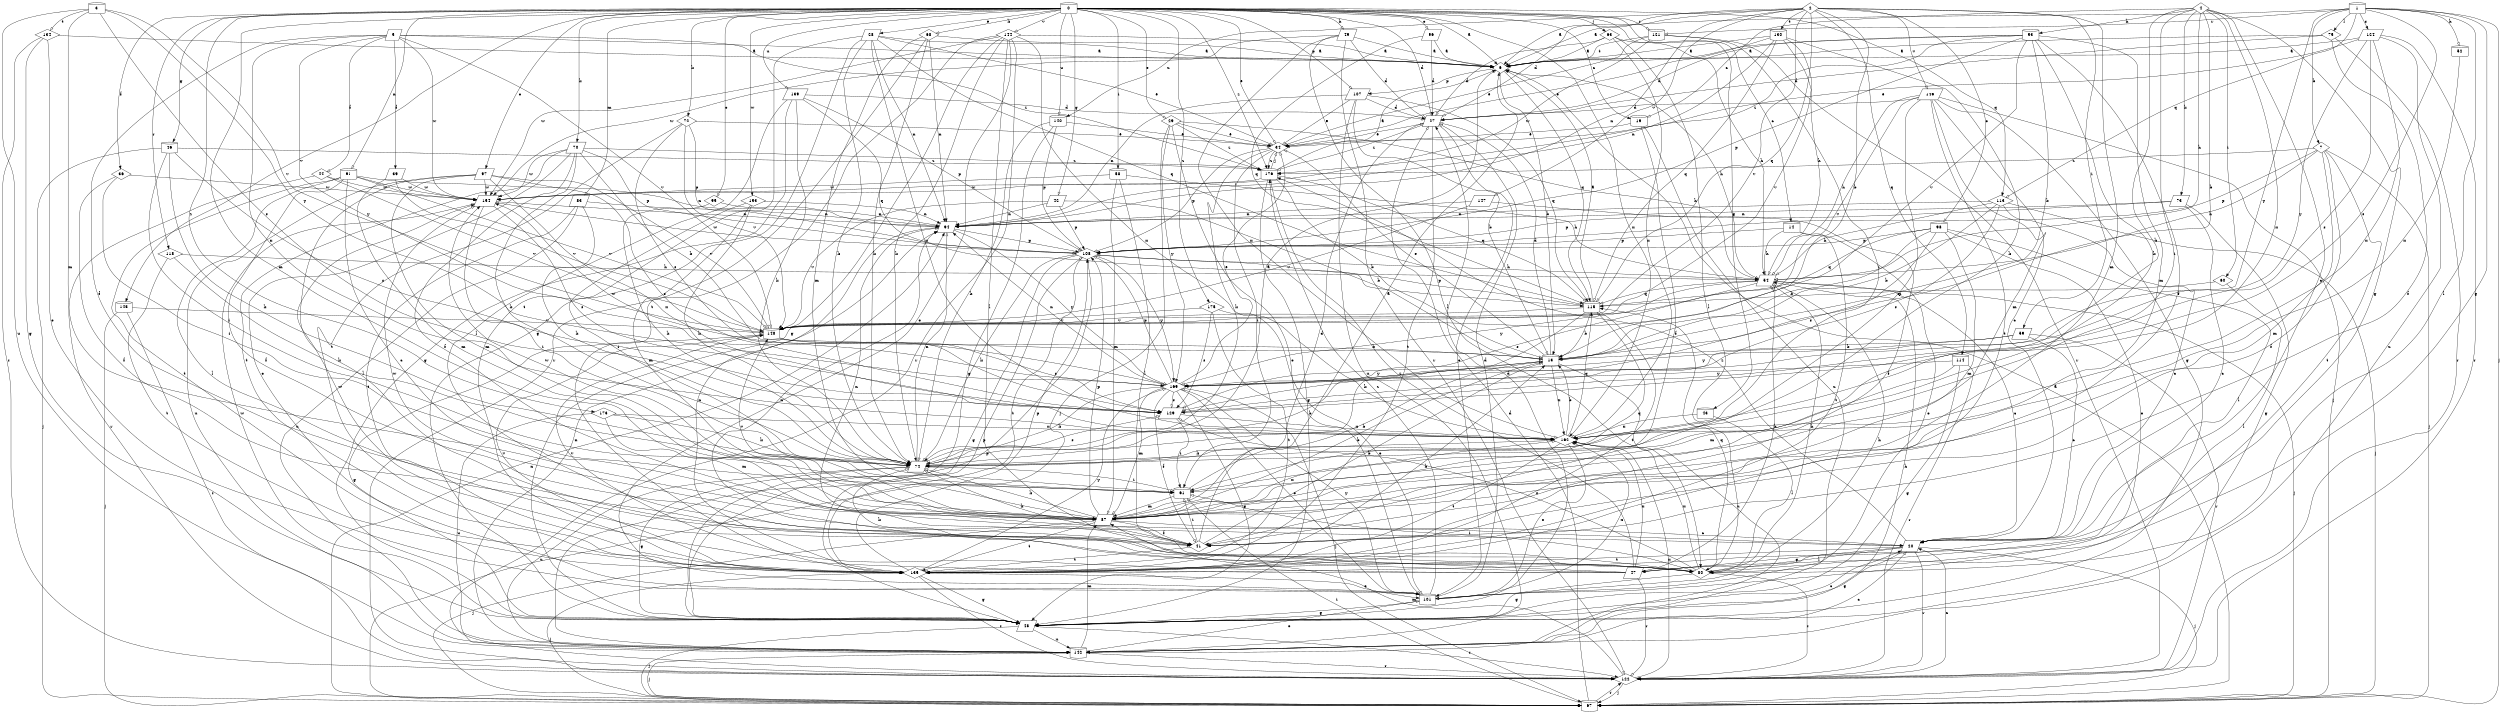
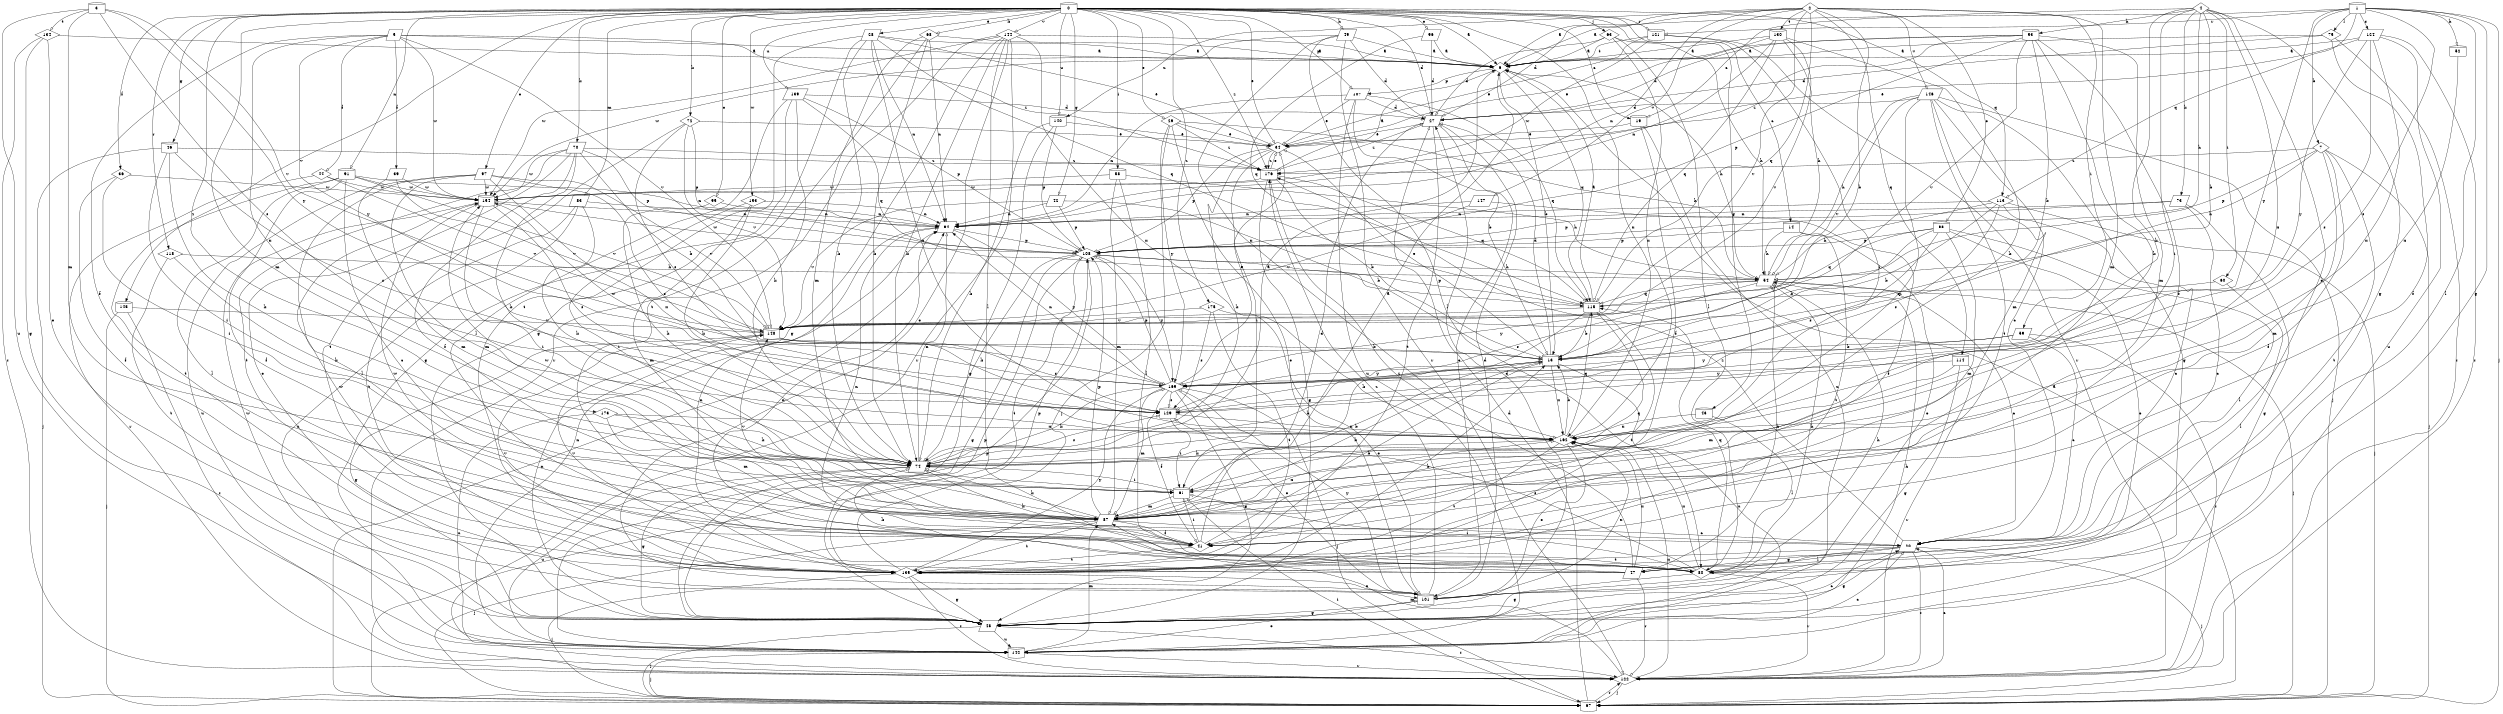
edge "176" -> "34": label "j" -> "e"
node "154": shape parallelogram -> cylinder
node "129": shape parallelogram -> cylinder
